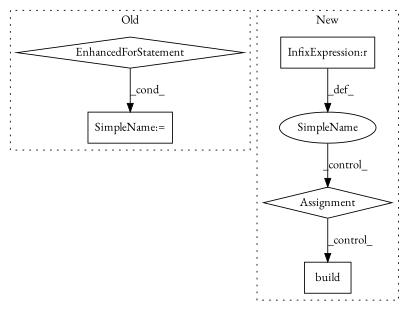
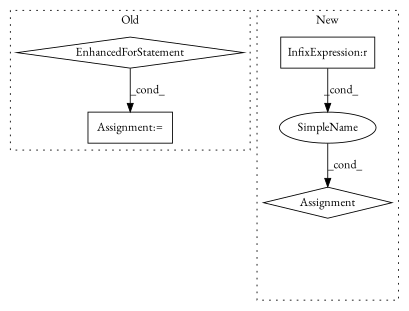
edge "InfixExpression:r" -> "SimpleName": label "_def_" -> "_cond_"
node "SimpleName:=": label "SimpleName:=" -> "Assignment:="
edge "SimpleName" -> "Assignment": label "_control_" -> "_cond_"
node "build": removed
